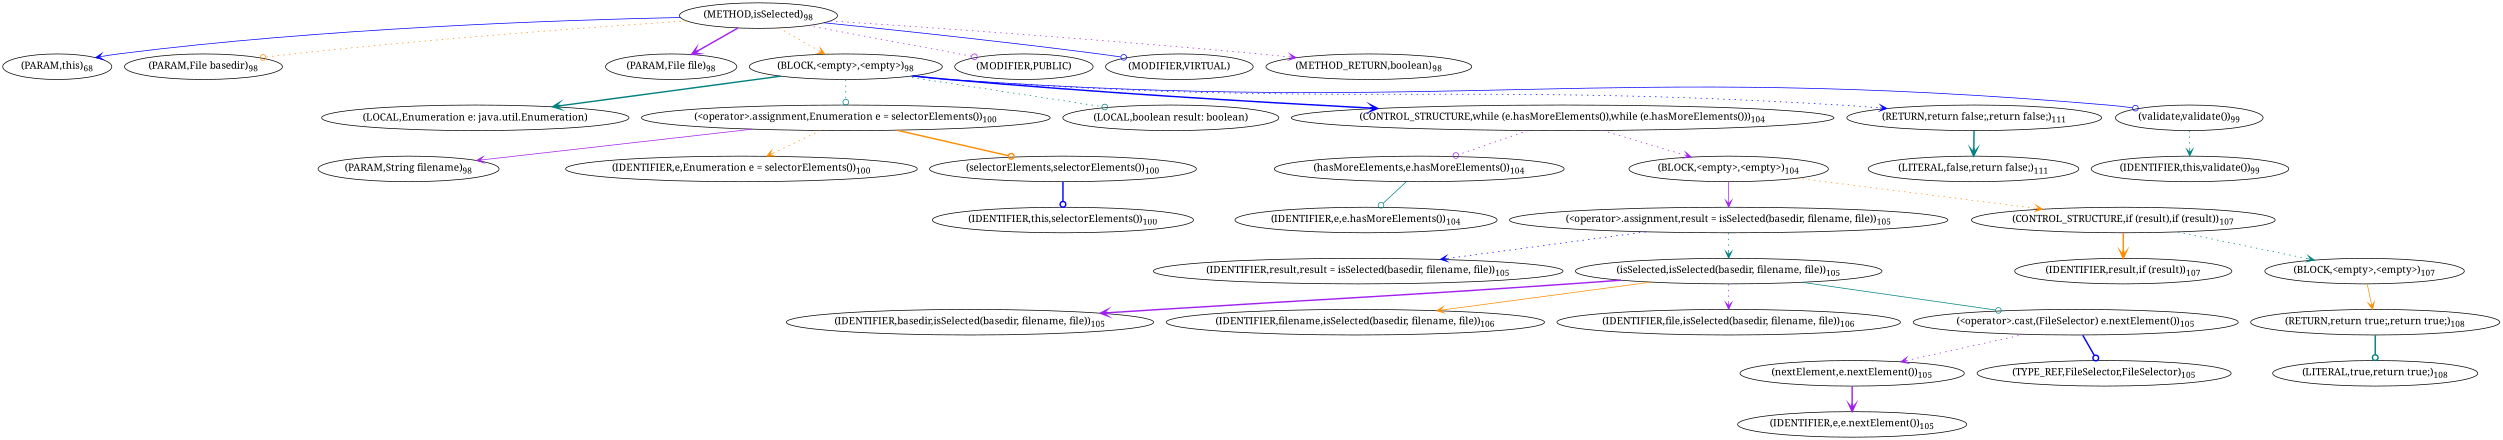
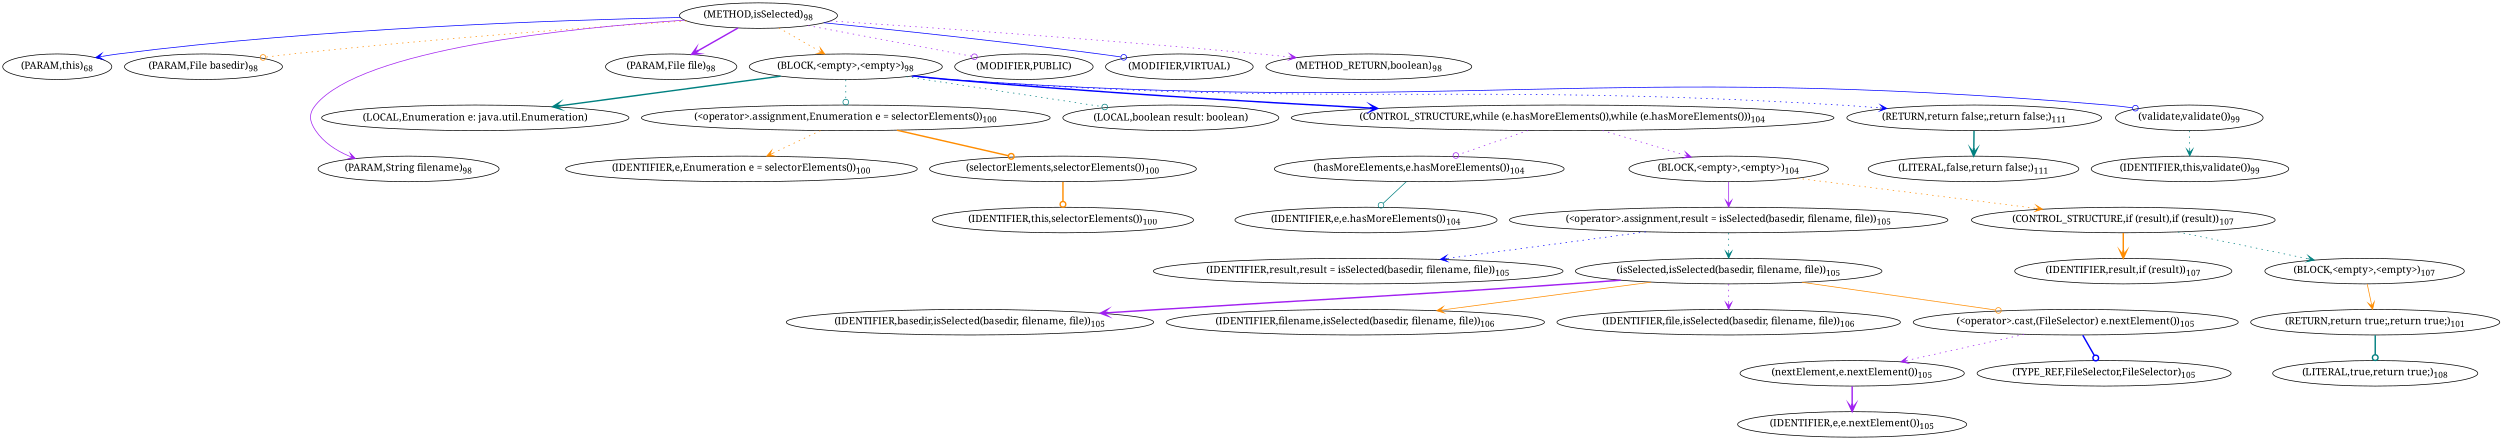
edge "(<operator>.assignment,Enumeration e = selectorElements())" -> "(PARAM,String filename)": now "(METHOD,isSelected)" -> "(PARAM,String filename)"
edge "(selectorElements,selectorElements())" -> "(IDENTIFIER,this,selectorElements())": color blue -> darkorange
edge "(isSelected,isSelected(basedir, filename, file))" -> "(<operator>.cast,(FileSelector) e.nextElement())": color teal -> darkorange
node "(RETURN,return true;,return true;)": text "108" -> "101"
